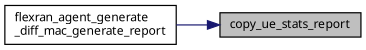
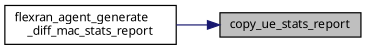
node "flexran_agent_generate _diff_mac_generate_report": label "flexran_agent_generate _diff_mac_generate_report" -> "flexran_agent_generate _diff_mac_stats_report"
